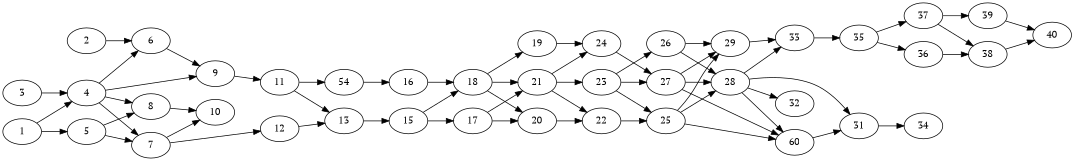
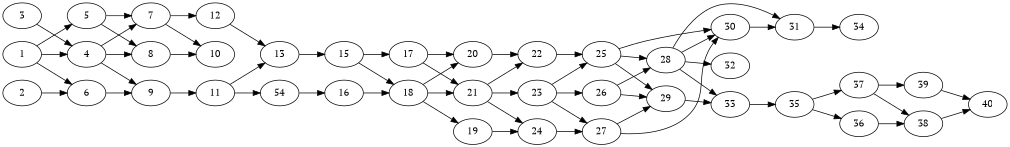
edge "4" -> "6": now "1" -> "6"
edge "27" -> "28": removed
node "60": label "60" -> "30"
